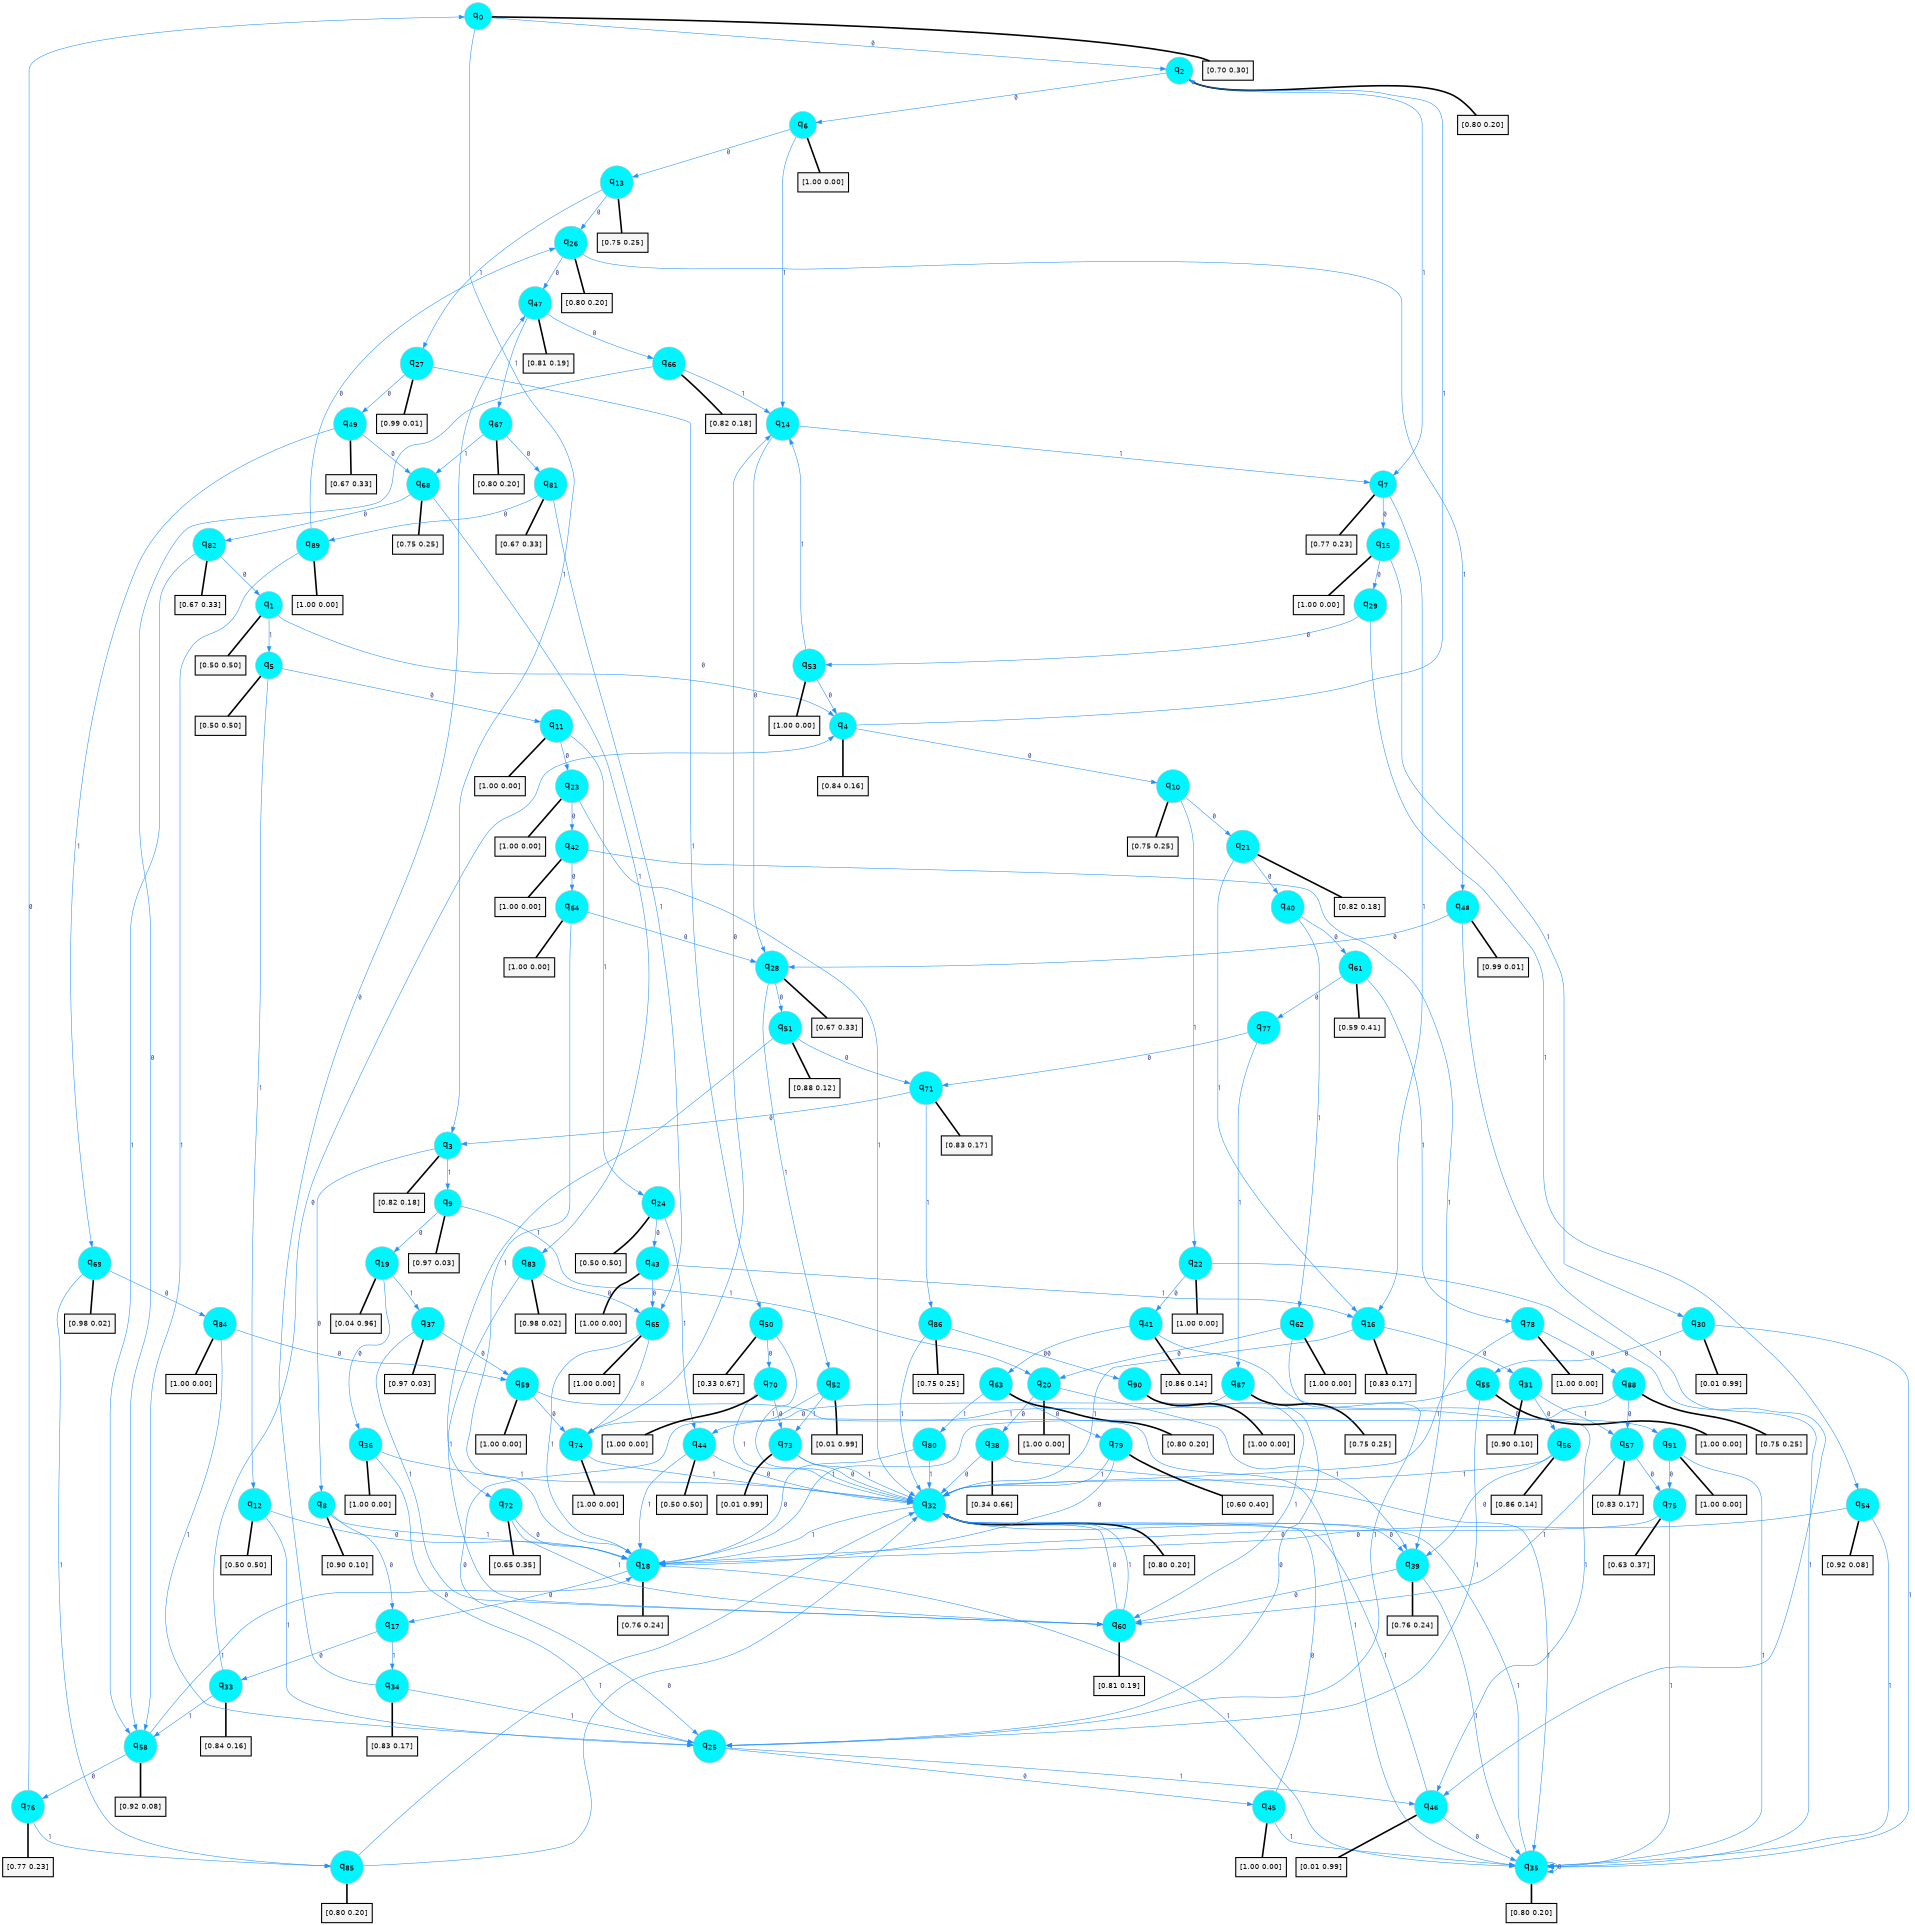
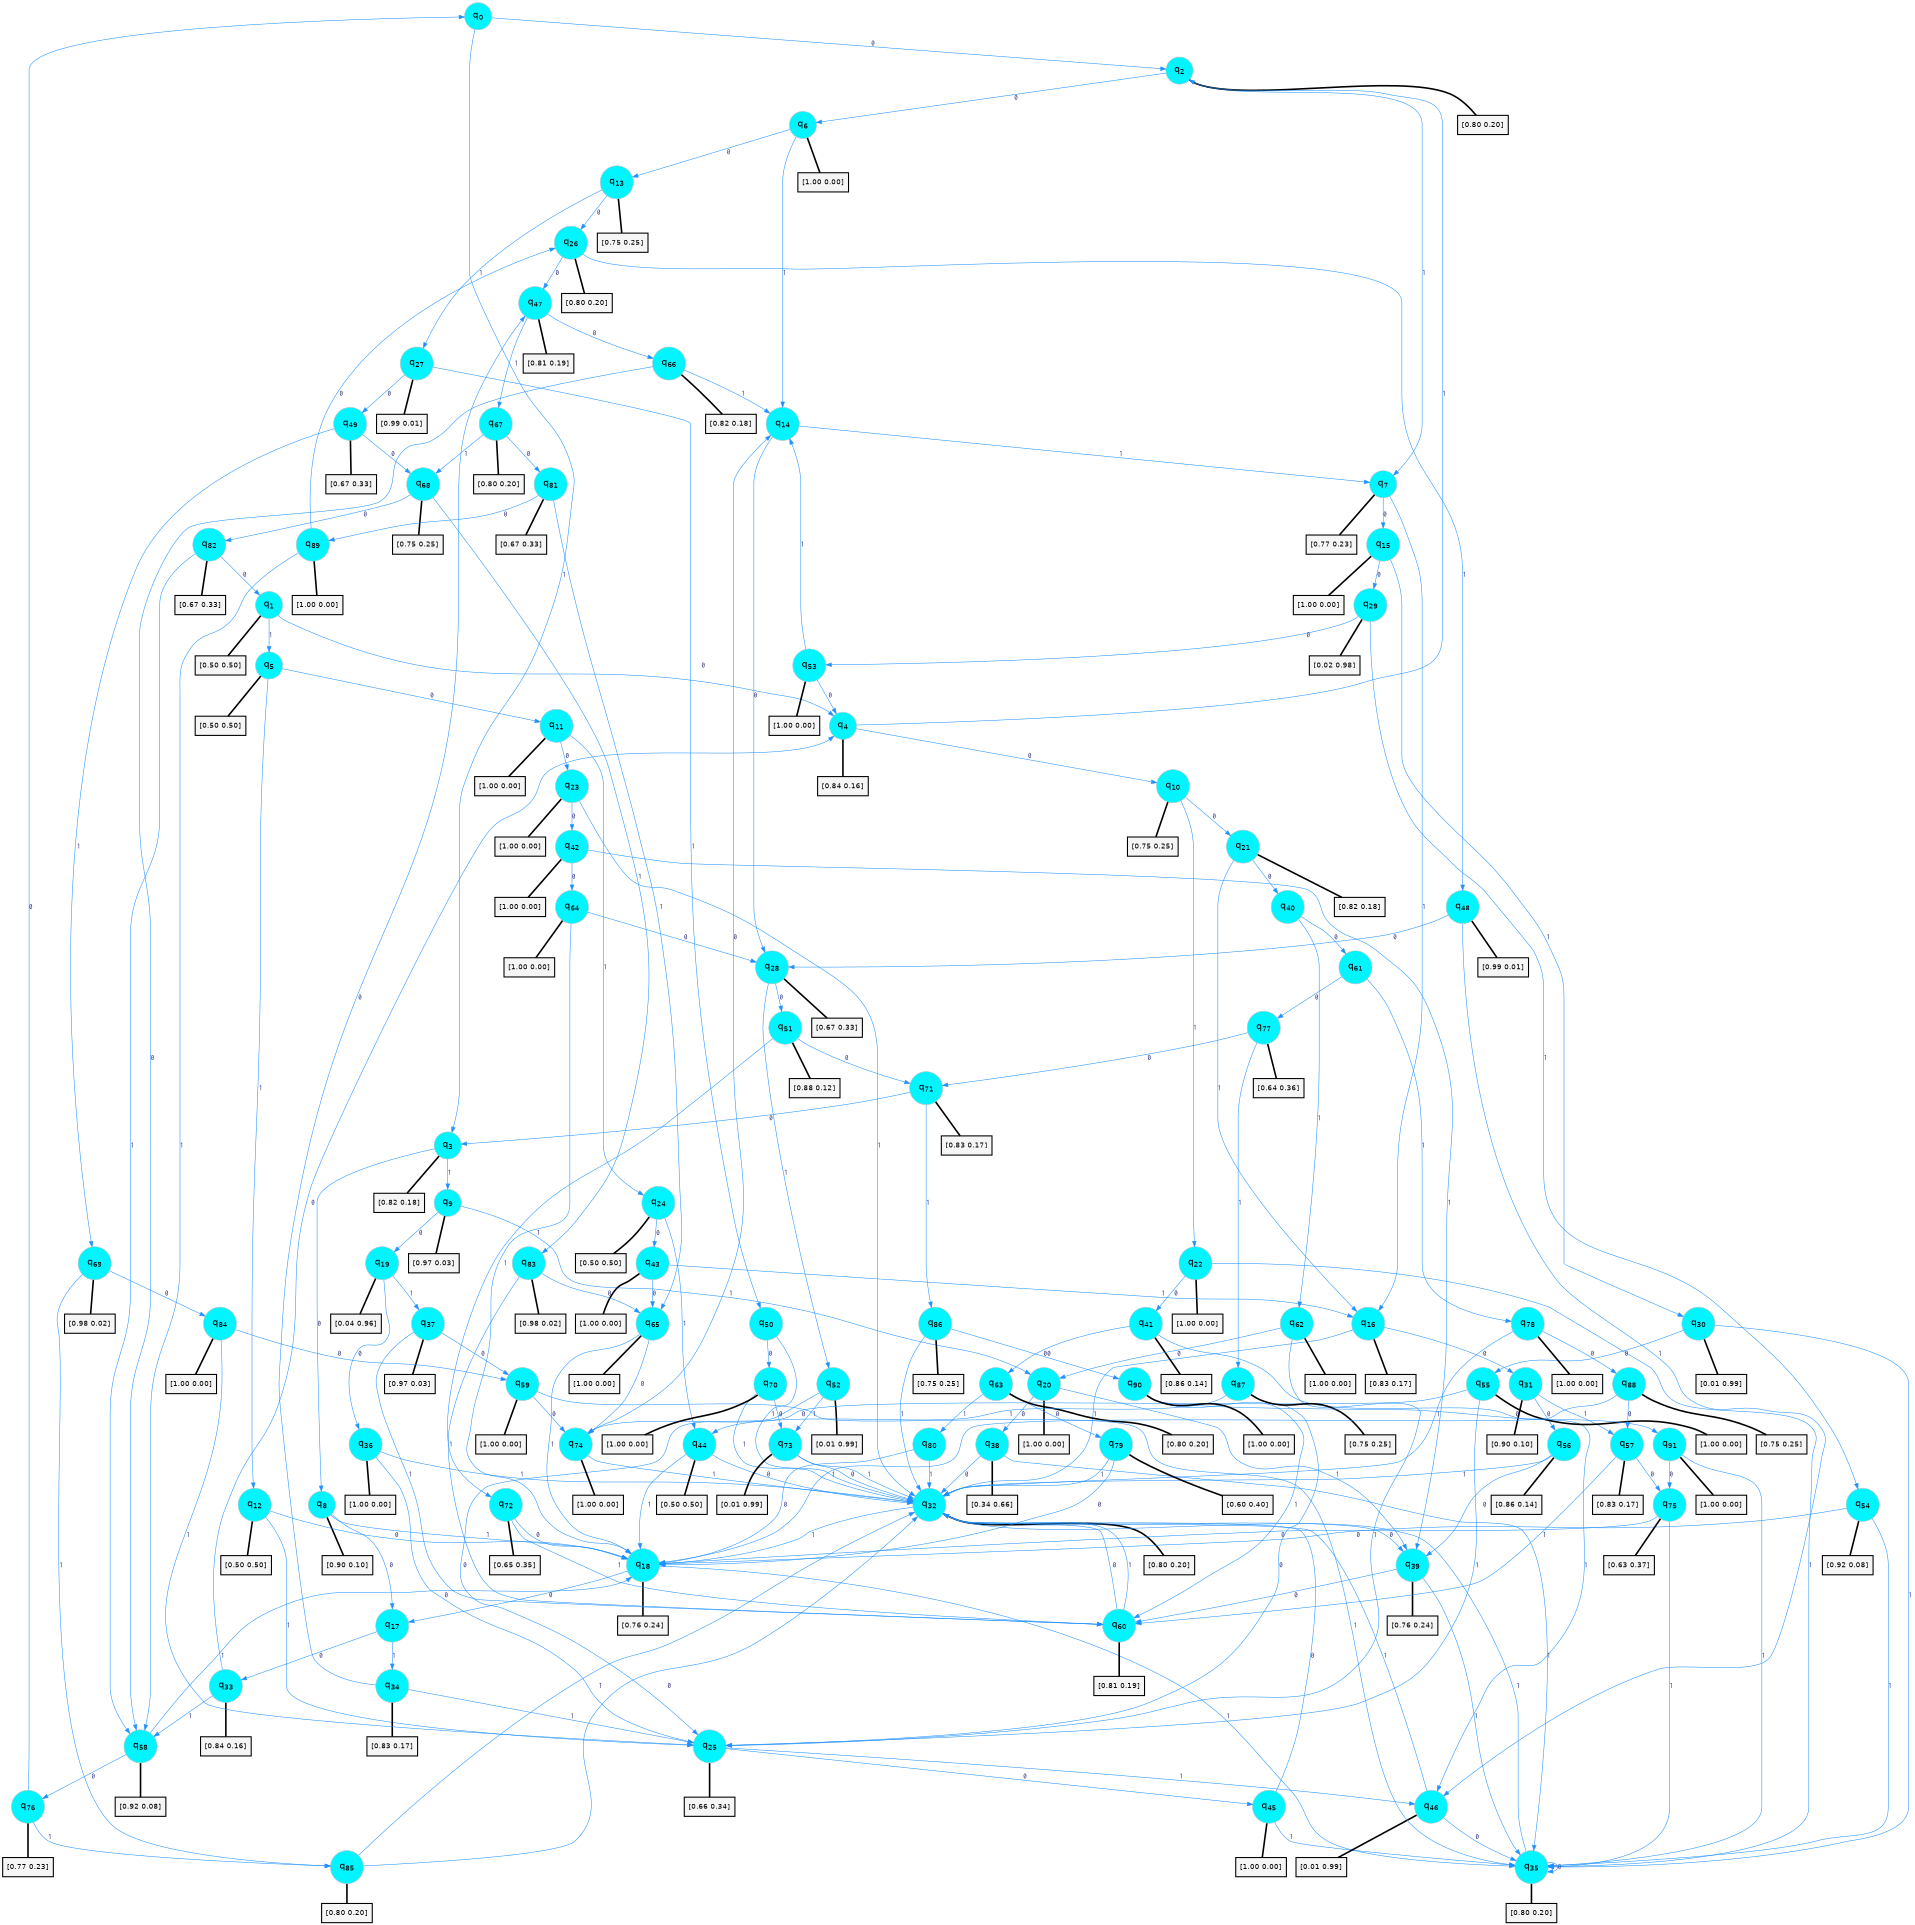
node "[0.70 0.30]": removed
node "[0.02 0.98]": added
node "[0.59 0.41]": removed
node "[0.64 0.36]": added
node "[0.33 0.67]": removed
node "[0.66 0.34]": added
